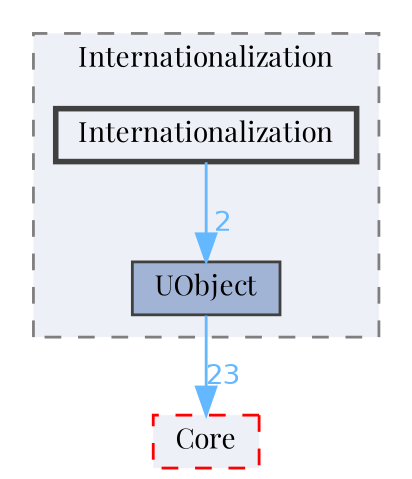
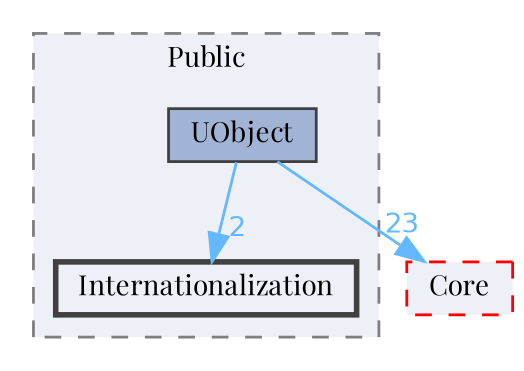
cluster "Internationalization": label "Internationalization" -> "Public"
edge "Internationalization" -> "UObject": reversed
